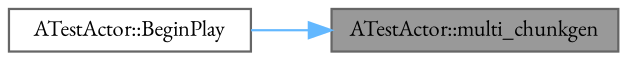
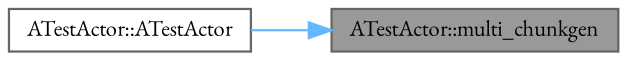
node "ATestActor::BeginPlay": label "ATestActor::BeginPlay" -> "ATestActor::ATestActor"
